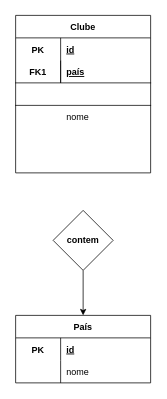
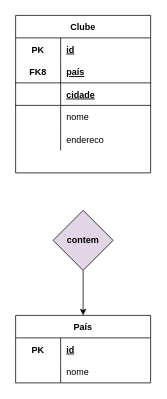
node "FK1": label "FK1" -> "FK8"
node "cidade": added
node "endereco": added
node "contem": fillcolor #ffffff -> #e1d5e7
